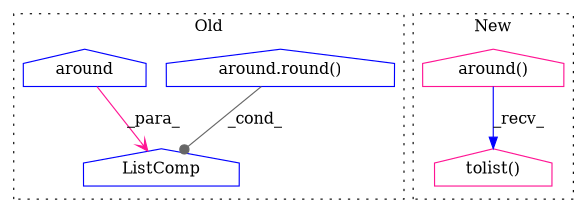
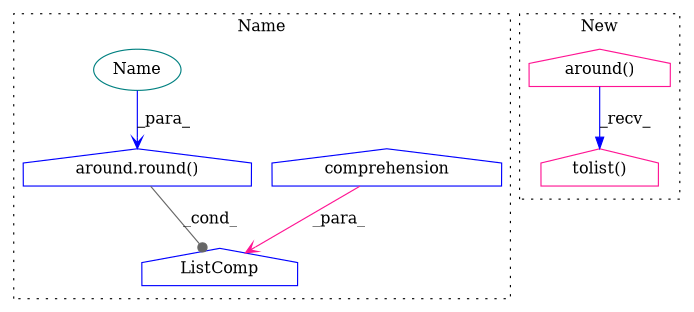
cluster "Old": label "Old" -> "Name"
node "around": label "around" -> "comprehension"
node "Name": added
